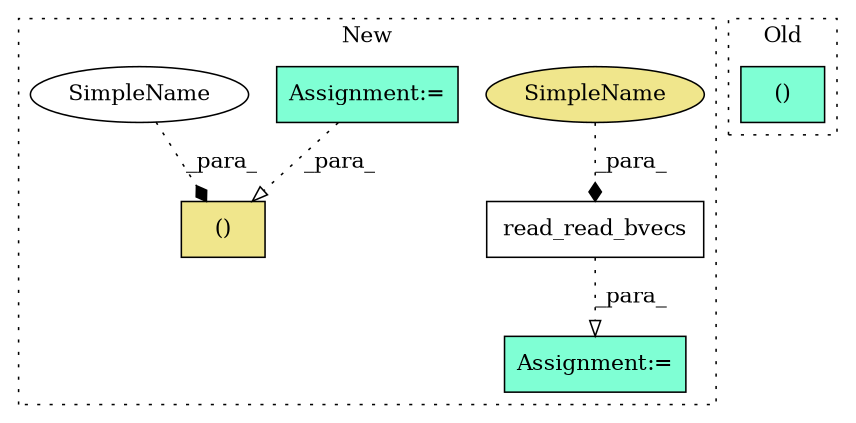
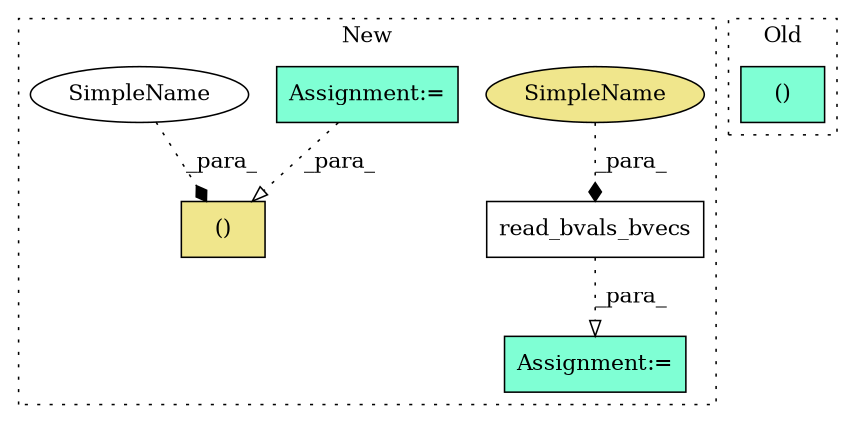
node "read_read_bvecs": label "read_read_bvecs" -> "read_bvals_bvecs"
